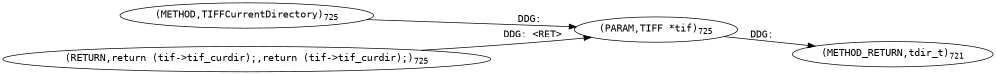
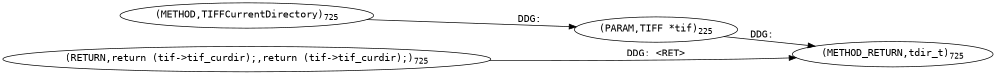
node "(PARAM,TIFF *tif)": text "725" -> "225"
edge "(RETURN,return (tif->tif_curdir);,return (tif->tif_curdir);)" -> "(PARAM,TIFF *tif)": now "(RETURN,return (tif->tif_curdir);,return (tif->tif_curdir);)" -> "(METHOD_RETURN,tdir_t)"
node "(METHOD_RETURN,tdir_t)": text "721" -> "725"
